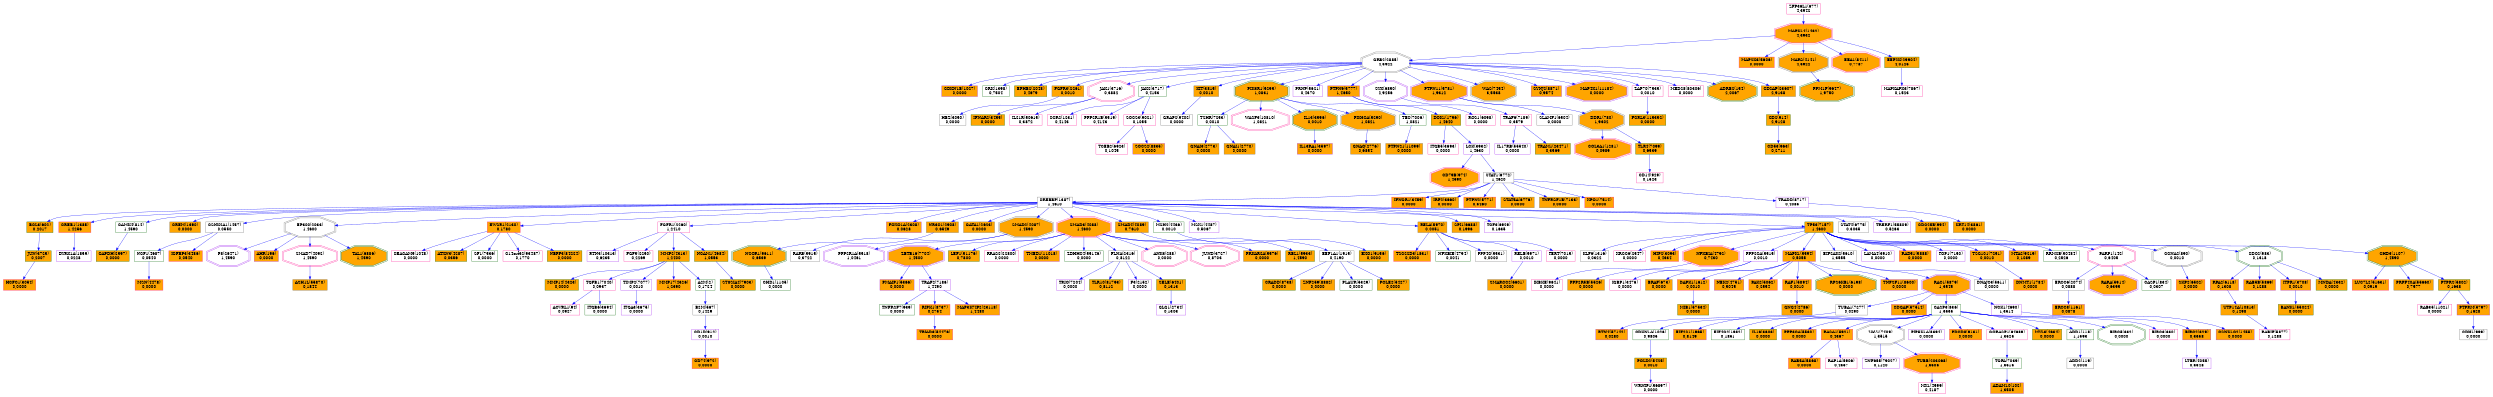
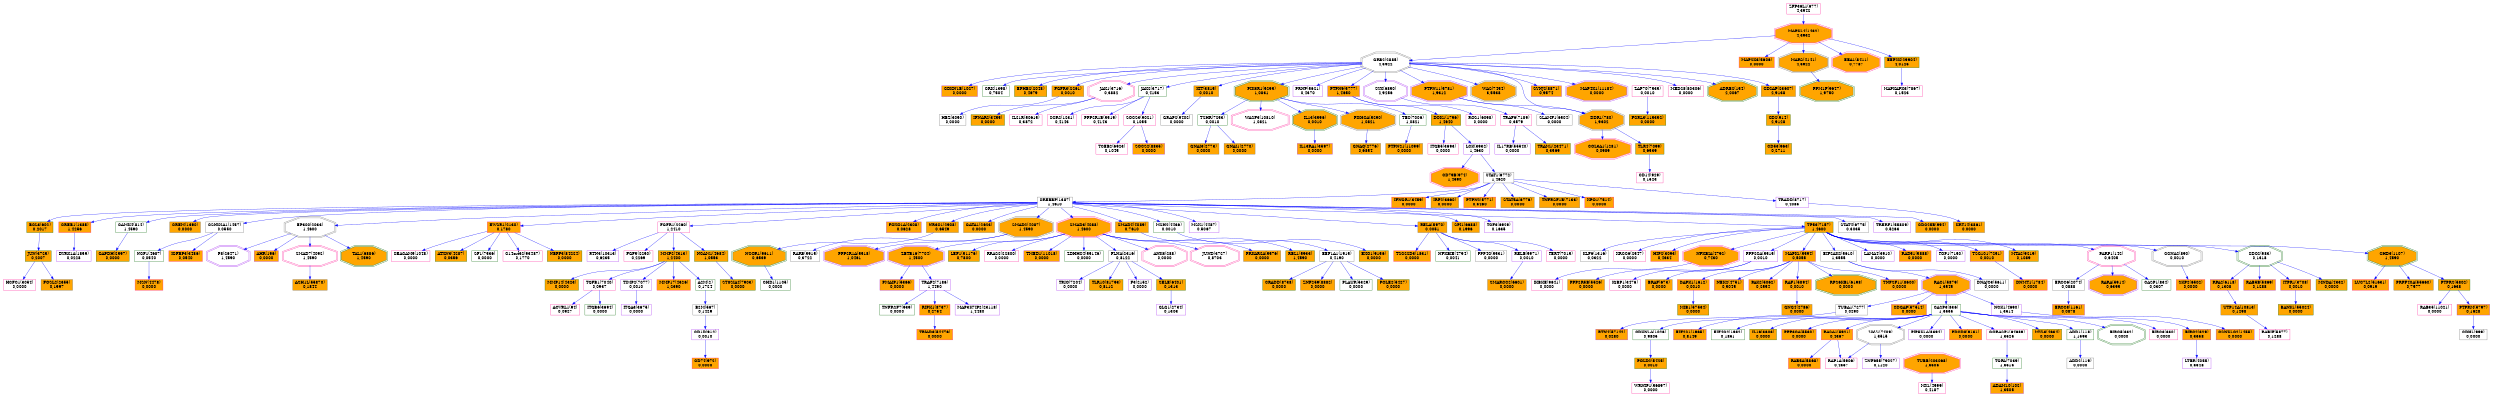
edge "GRB2(2885) 4,3922" -> "ZAP70(7535) 0,0010": now "GRB2(2885) 4,3922" -> "DDR1(780) 1,9302"
node "PPP2R1A(5518) 1,0461": fillcolor white -> orange
node "MTA2(9219) 0,1089": color purple -> darkgreen
node "RRM2B(50484) 0,2526": removed
node "HCFC1(3054) 0,0000": fillcolor orange -> white
node "FOSL2(2355) 0,1997": added
node "MAP3K7IP2(23118) 1,4480": fillcolor orange -> white
edge "VAV1(7409) 1,3515" -> "TUBB(203068) 1,3505": now "VAV1(7409) 1,3515" -> "RAP1A(5906) 0,4357"
